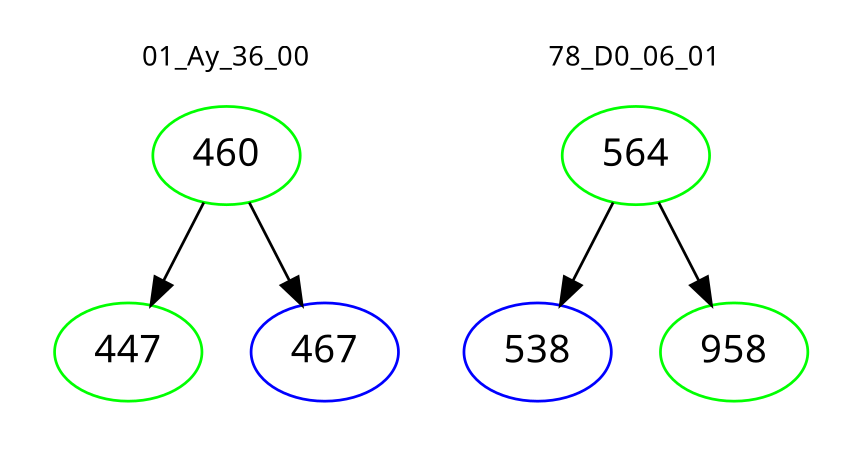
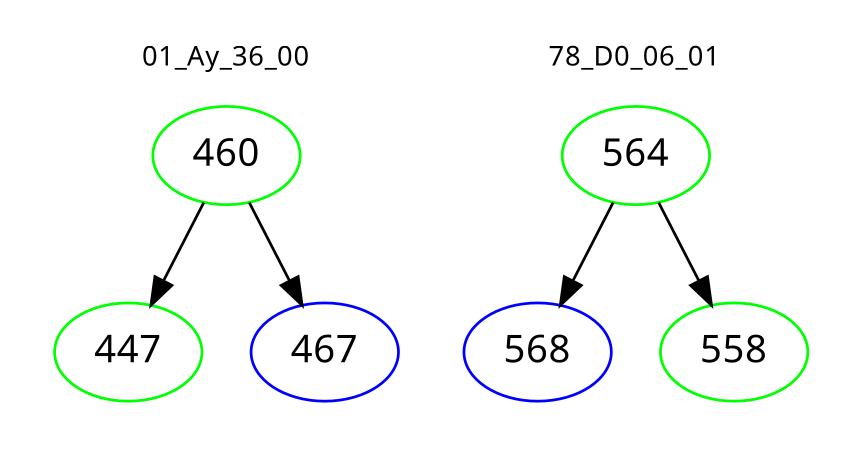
node "538": label "538" -> "568"
node "958": label "958" -> "558"
